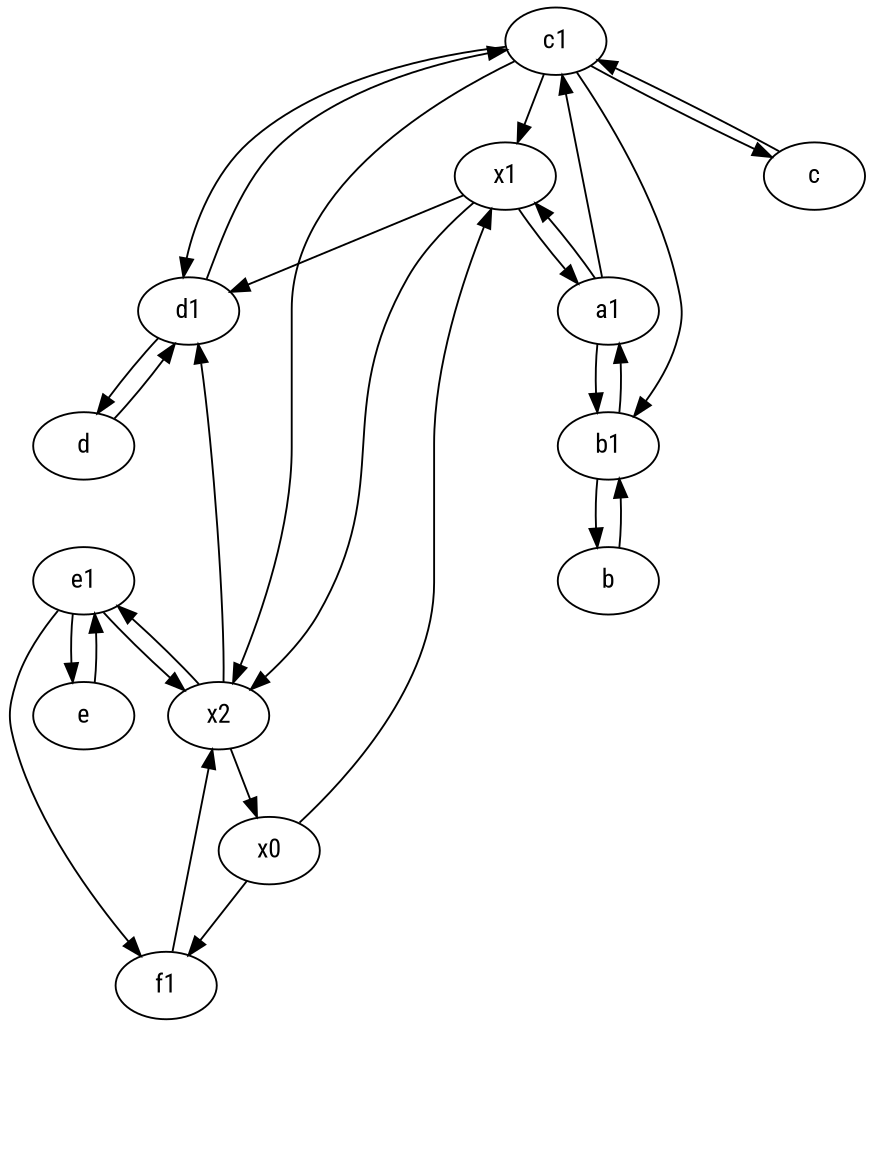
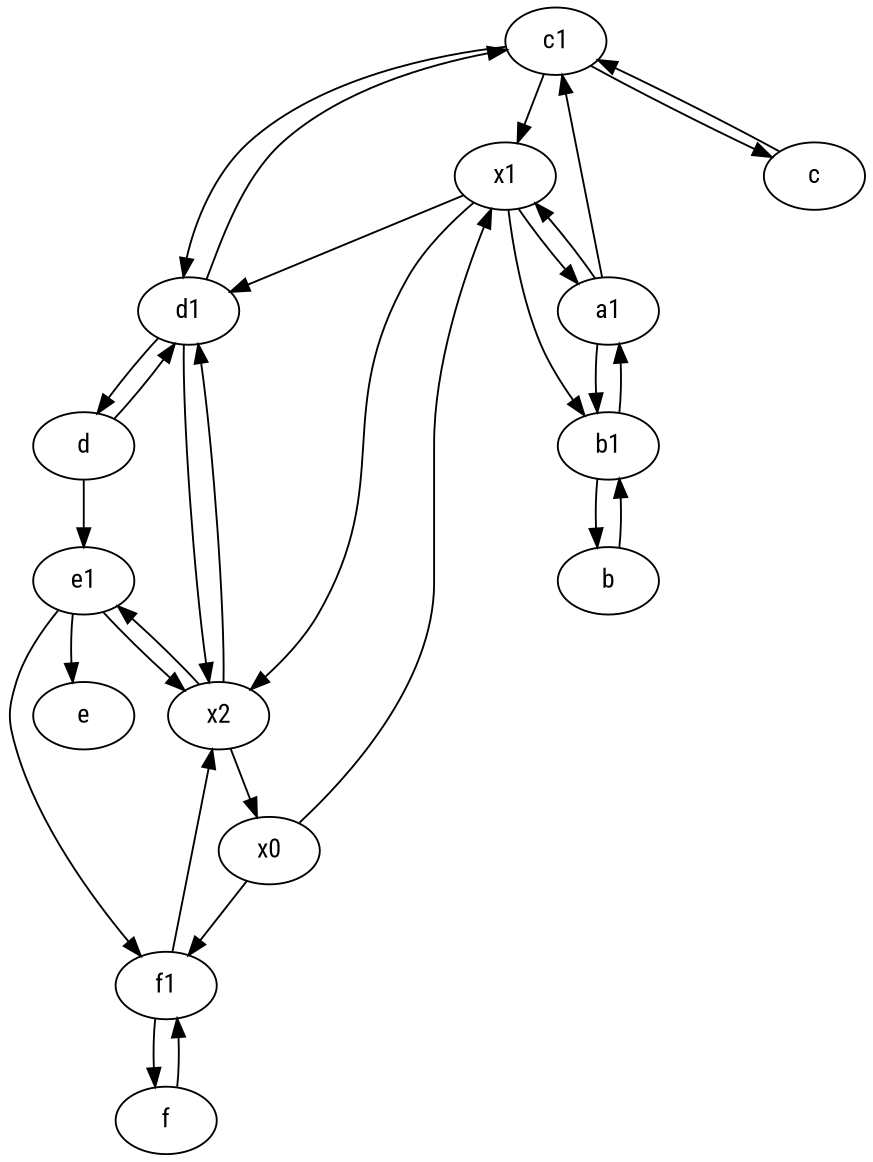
edge "c1" -> "b1": now "x1" -> "b1"
edge "c1" -> "x2": now "d1" -> "x2"
edge "e" -> "e1": now "d" -> "e1"
node "f": added
